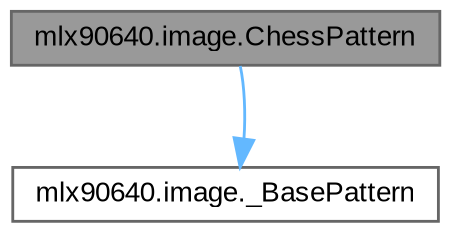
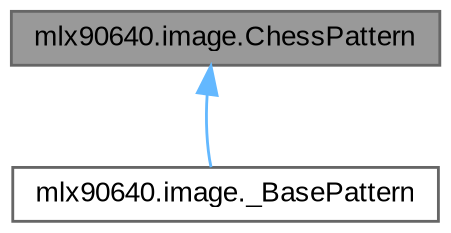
edge "mlx90640.image.ChessPattern" -> "mlx90640.image._BasePattern": reversed
